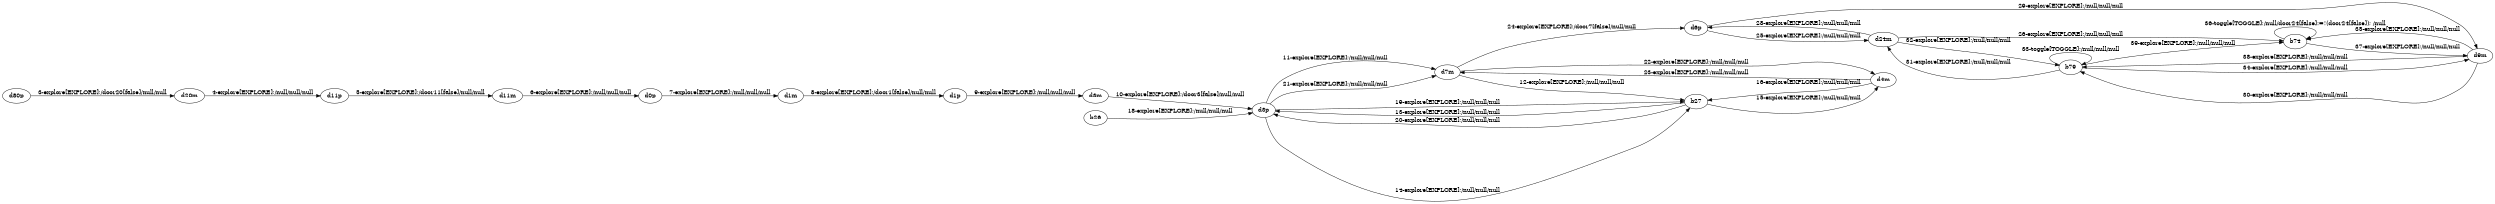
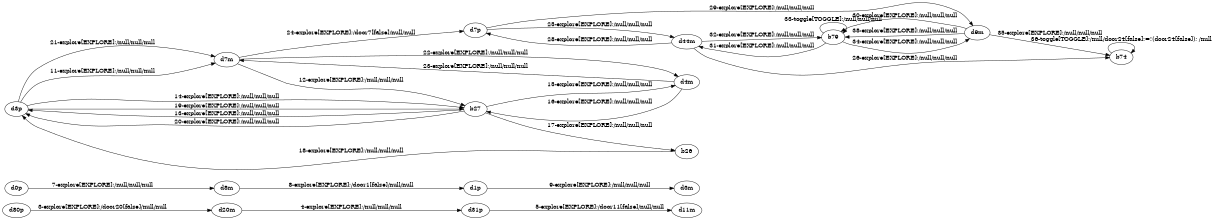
node "d6p": label "d6p" -> "d7p"
node "d24m": label "d24m" -> "d44m"
edge "b79" -> "b74": removed, label "39-explore[EXPLORE];/null/null/null"
edge "b74" -> "d9m": removed, label "37-explore[EXPLORE];/null/null/null"
node "d11p": label "d11p" -> "d31p"
edge "d11m" -> "d0p": removed, label "6-explore[EXPLORE];/null/null/null"
node "d1m": label "d1m" -> "d8m"
edge "d3m" -> "d3p": removed, label "10-explore[EXPLORE];/door3[false]/null/null"
edge "b27" -> "b26": added, label "17-explore[EXPLORE];/null/null/null"
